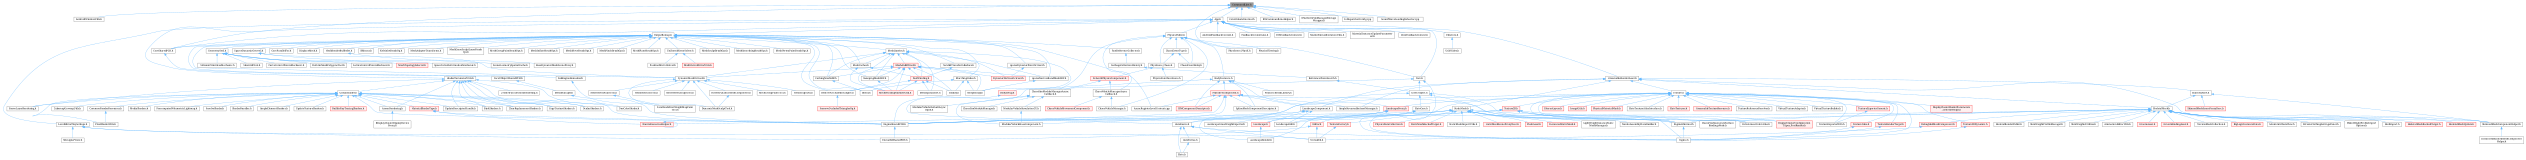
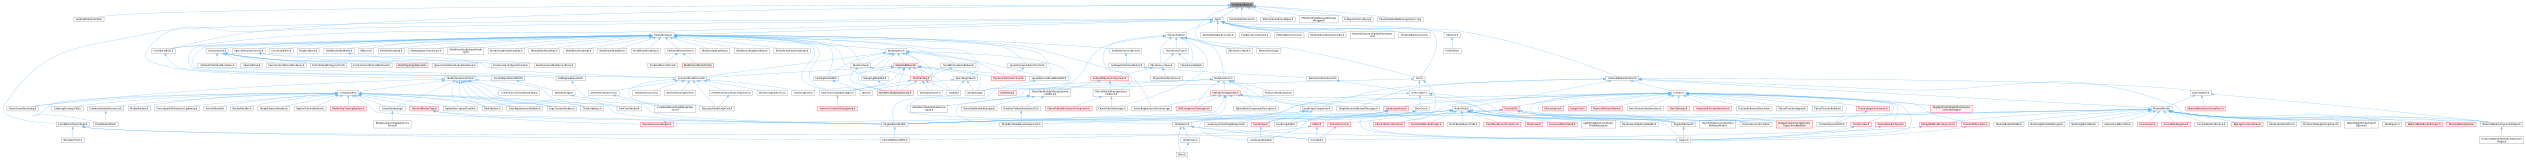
node "SoundWaveLoadingBehavior.cpp": label "SoundWaveLoadingBehavior.cpp" -> "ChaosSimModuleManagerAsync.cpp"
edge "EngineSharedPCH.h" -> "BodySetup.h": now "EngineSharedPCH.h" -> "BodyInstance.h"
